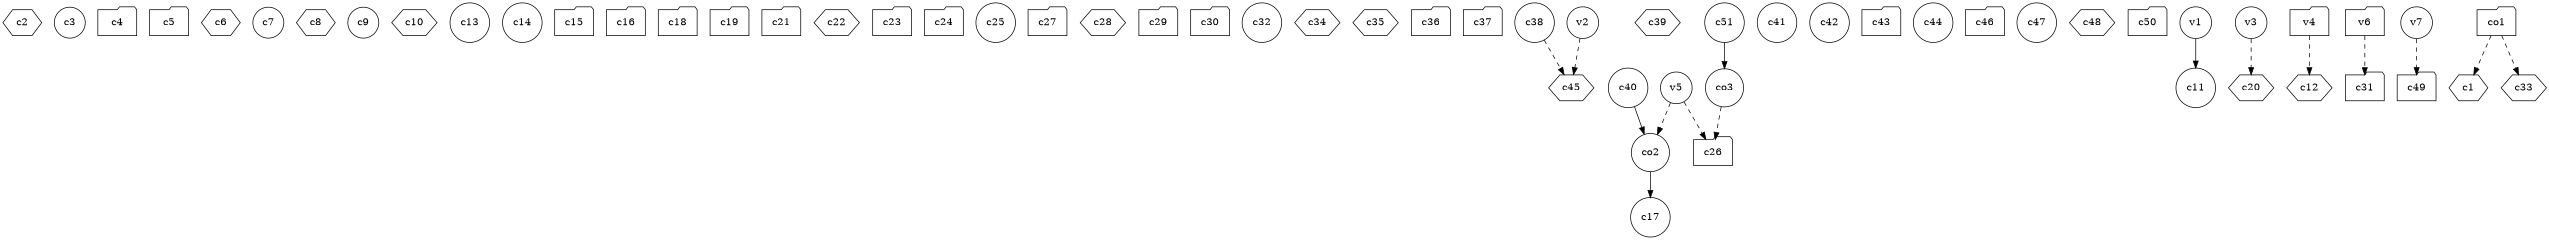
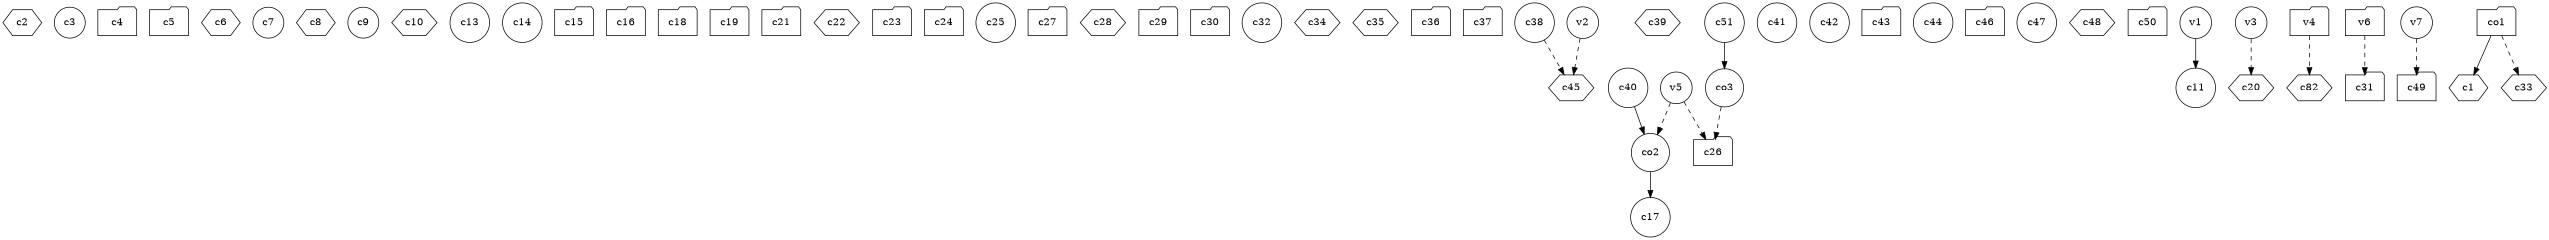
edge "co1" -> "c1": style dashed -> solid
node "c12": label "c12" -> "c82"
